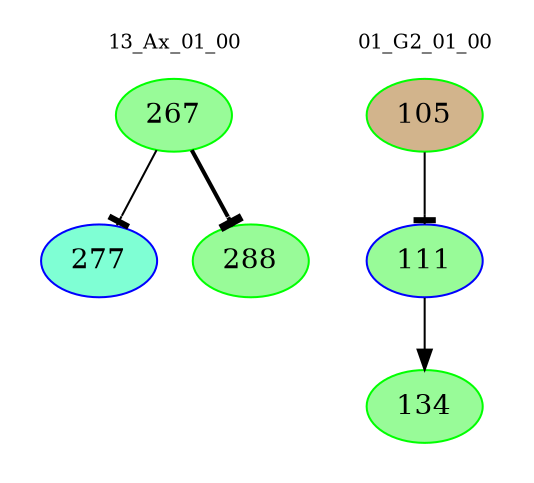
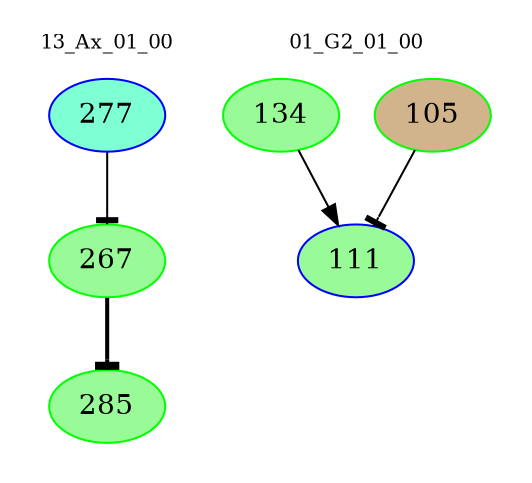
edge "267" -> "277": reversed
node "288": label "288" -> "285"
edge "111" -> "134": reversed
